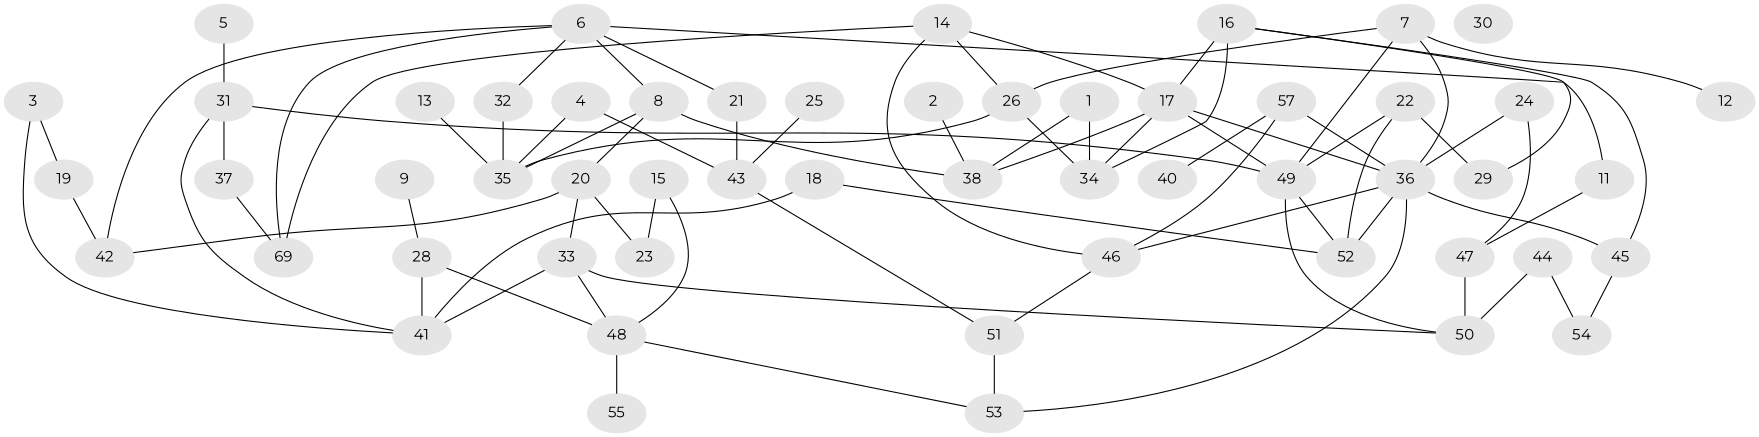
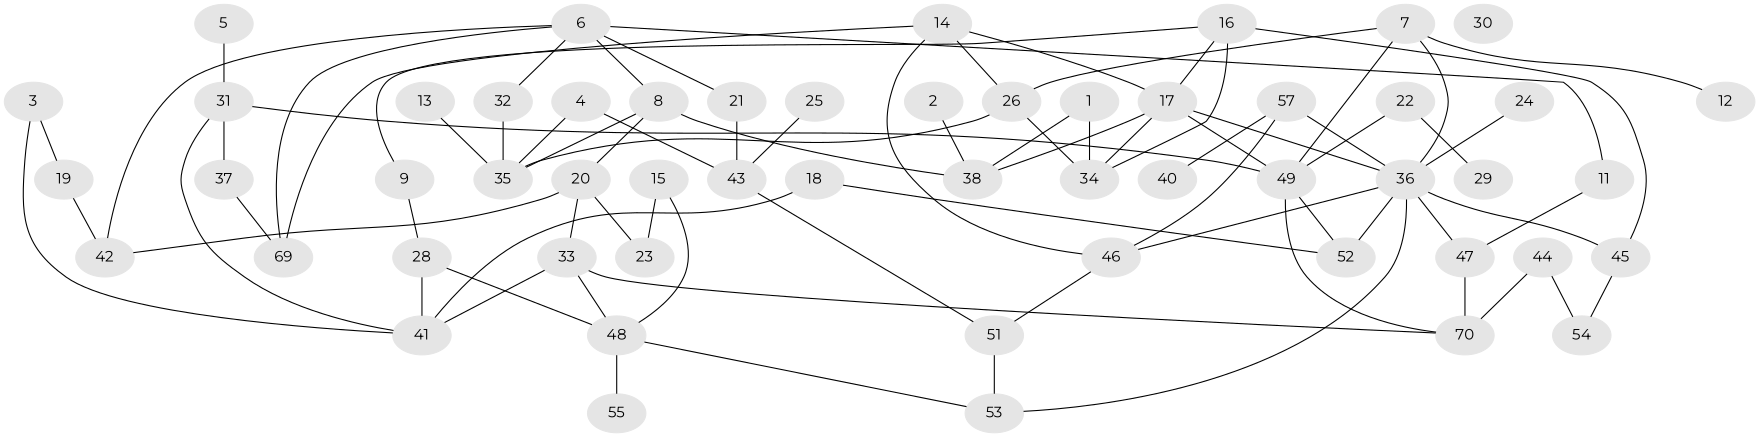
edge "16" -- "29": now "16" -- "9"
edge "22" -- "52": removed
edge "24" -- "47": now "36" -- "47"
node "50": label "50" -> "70"
